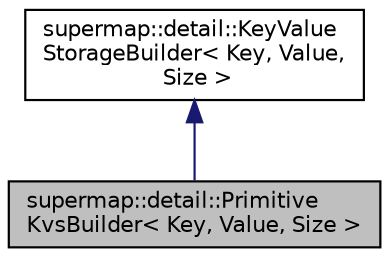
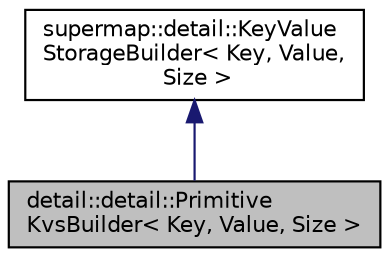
node "supermap::detail::Primitive KvsBuilder< Key, Value, Size >": label "supermap::detail::Primitive KvsBuilder< Key, Value, Size >" -> "detail::detail::Primitive KvsBuilder< Key, Value, Size >"
